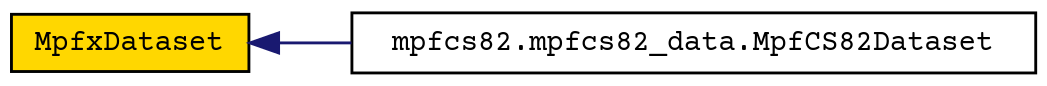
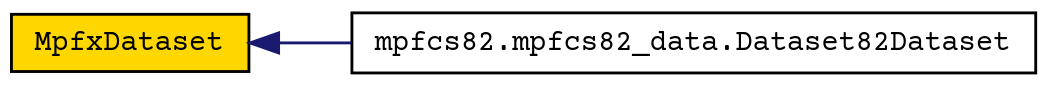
node "mpfcs82.mpfcs82_data.MpfCS82Dataset": label "mpfcs82.mpfcs82_data.MpfCS82Dataset" -> "mpfcs82.mpfcs82_data.Dataset82Dataset"
